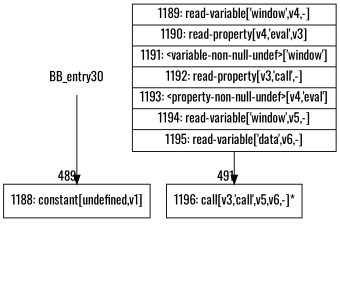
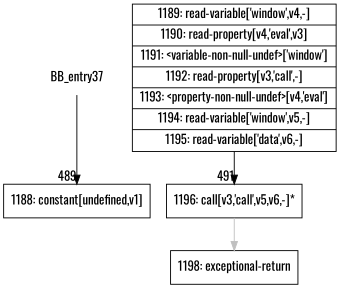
node "BB_entry30": label "BB_entry30" -> "BB_entry37"
node "1198: exceptional-return": added
